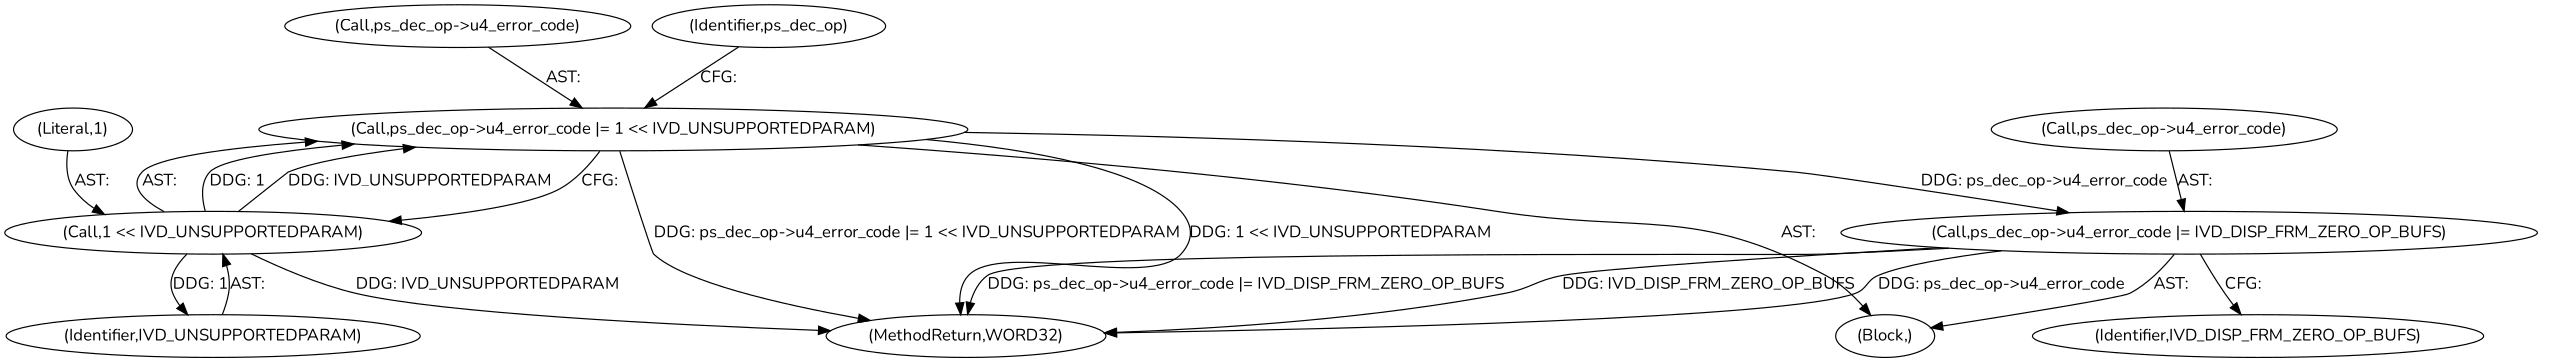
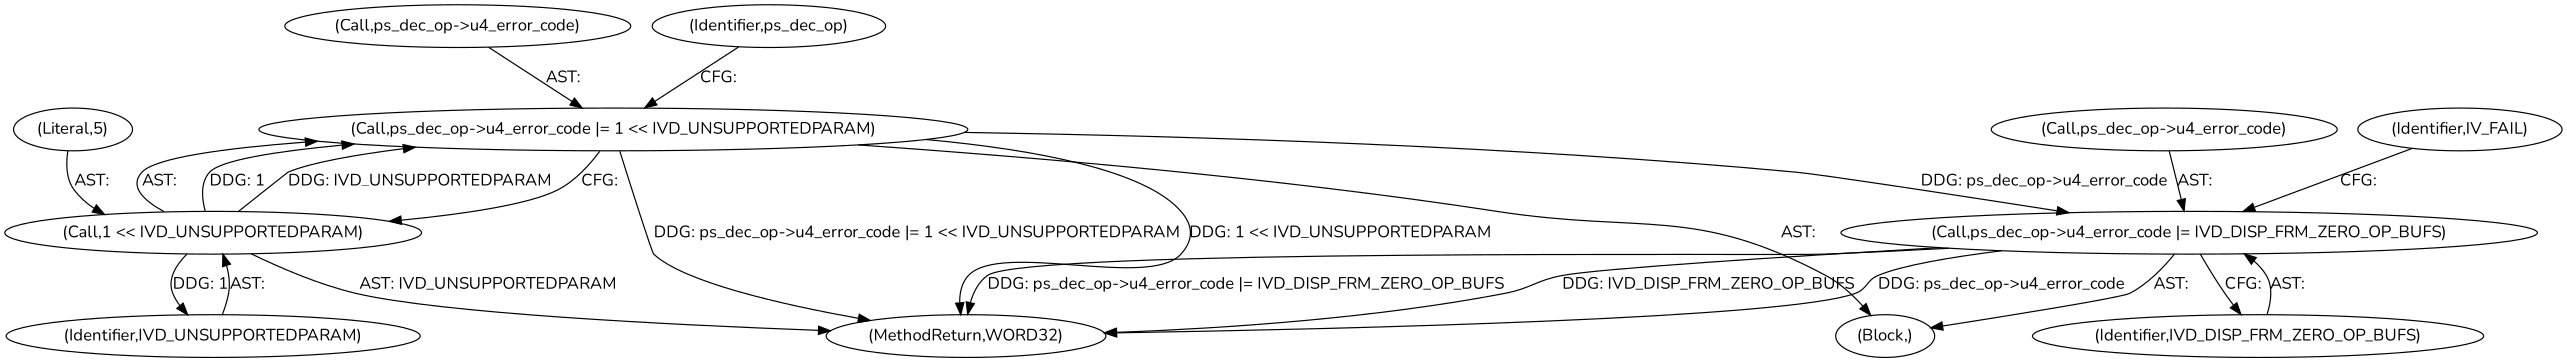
node "(Literal,1)": label "(Literal,1)" -> "(Literal,5)"
node "(Identifier,IV_FAIL)": added
edge "(Call,1 << IVD_UNSUPPORTEDPARAM)" -> "(MethodReturn,WORD32)": label "DDG: IVD_UNSUPPORTEDPARAM" -> "AST: IVD_UNSUPPORTEDPARAM"
edge "(Identifier,IVD_DISP_FRM_ZERO_OP_BUFS)" -> "(Call,ps_dec_op->u4_error_code |= IVD_DISP_FRM_ZERO_OP_BUFS)": added, label "AST:"
